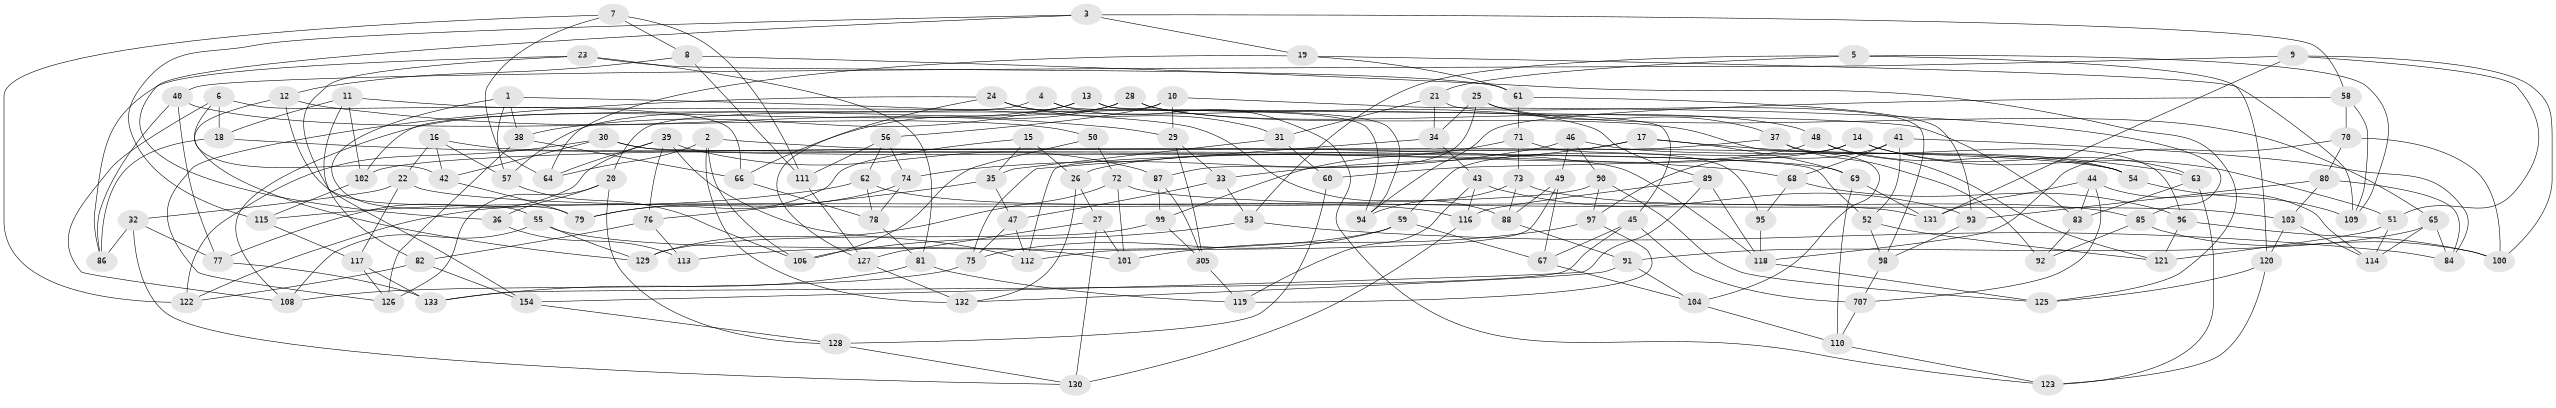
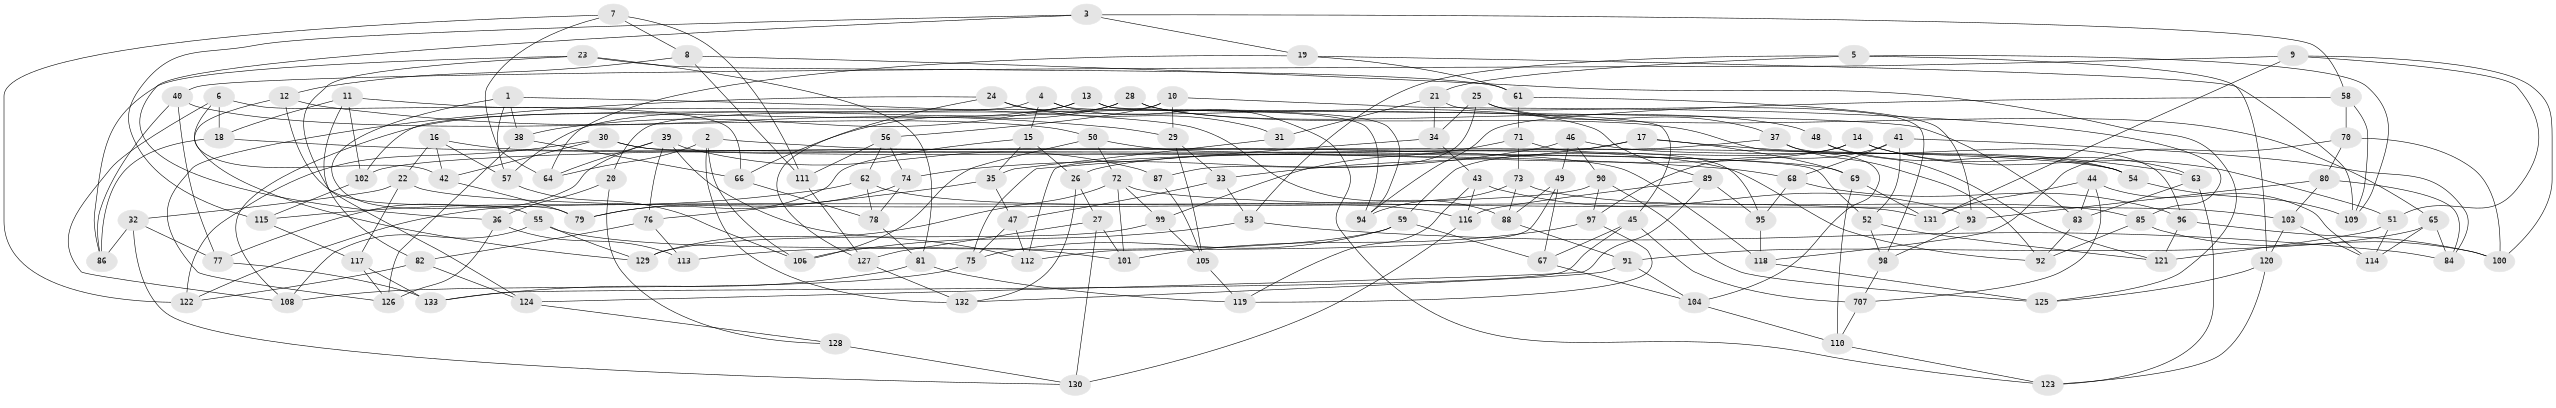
edge "4" -- "15": added
node "60": removed
edge "50" -- "92": added
edge "87" -- "99": now "72" -- "99"
edge "89" -- "118": now "89" -- "95"
edge "20" -- "126": now "36" -- "126"
node "305": label "305" -> "105"
node "154": label "154" -> "124"
